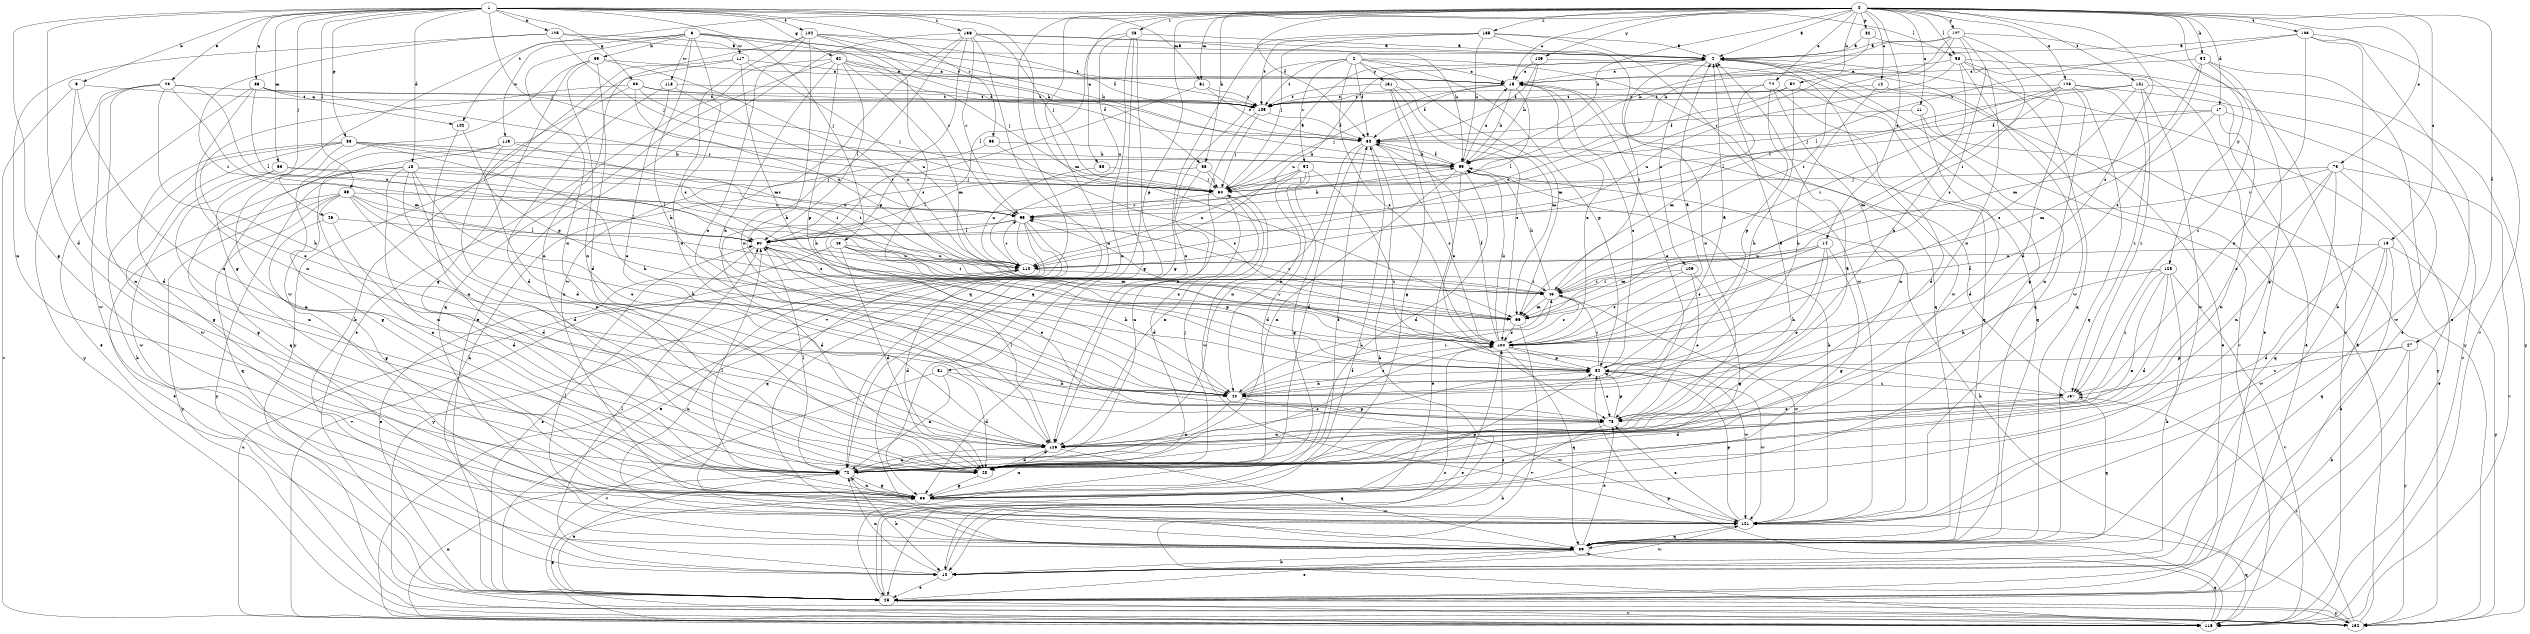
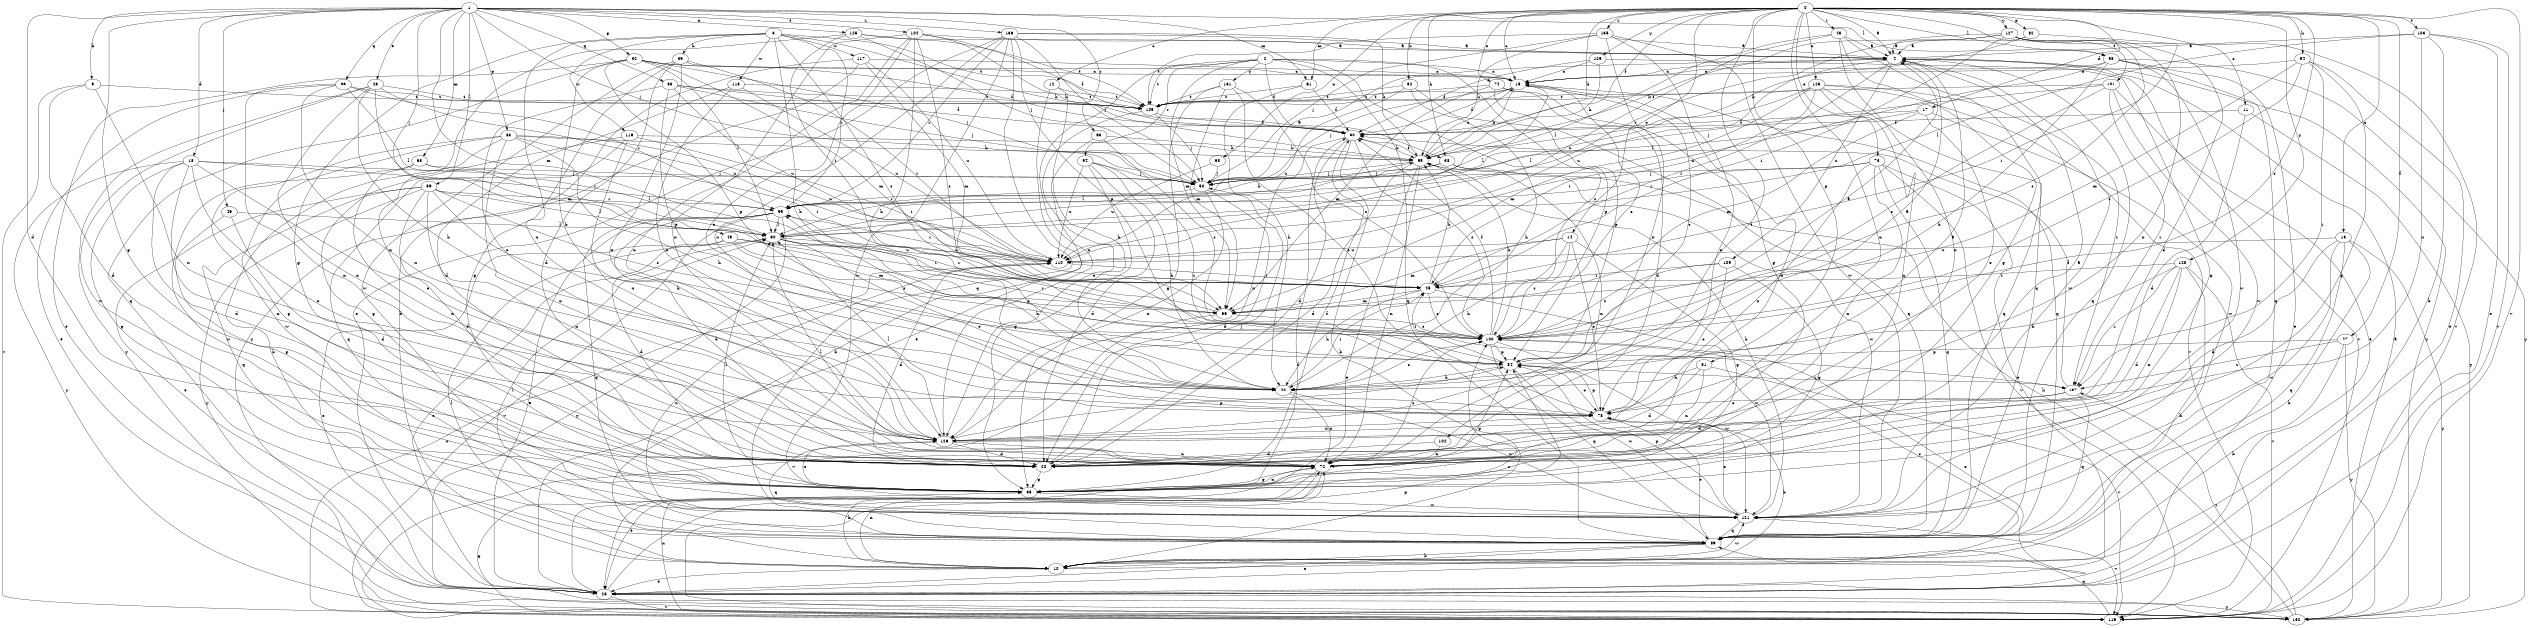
edge "86" -> "102": now "86" -> "72"
edge "121" -> "116": label "q" -> "v"
